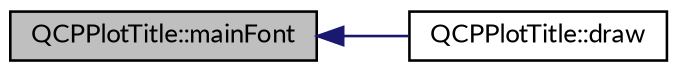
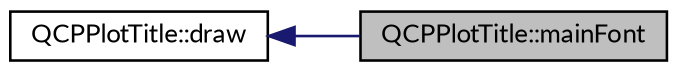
edge "QCPPlotTitle::draw" -> "QCPPlotTitle::mainFont": reversed
